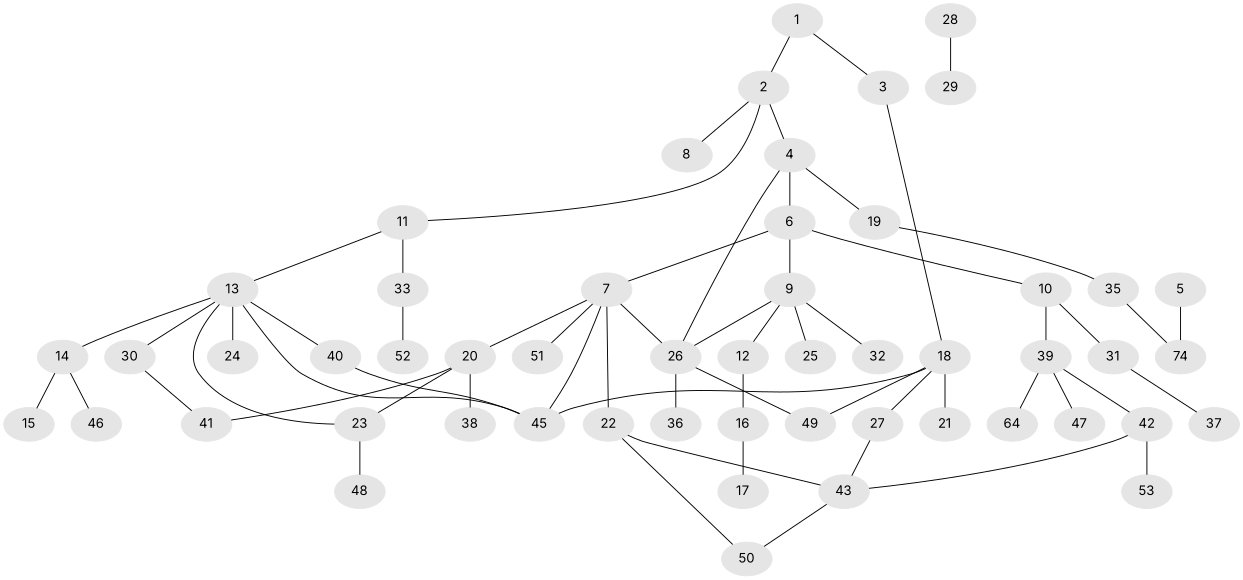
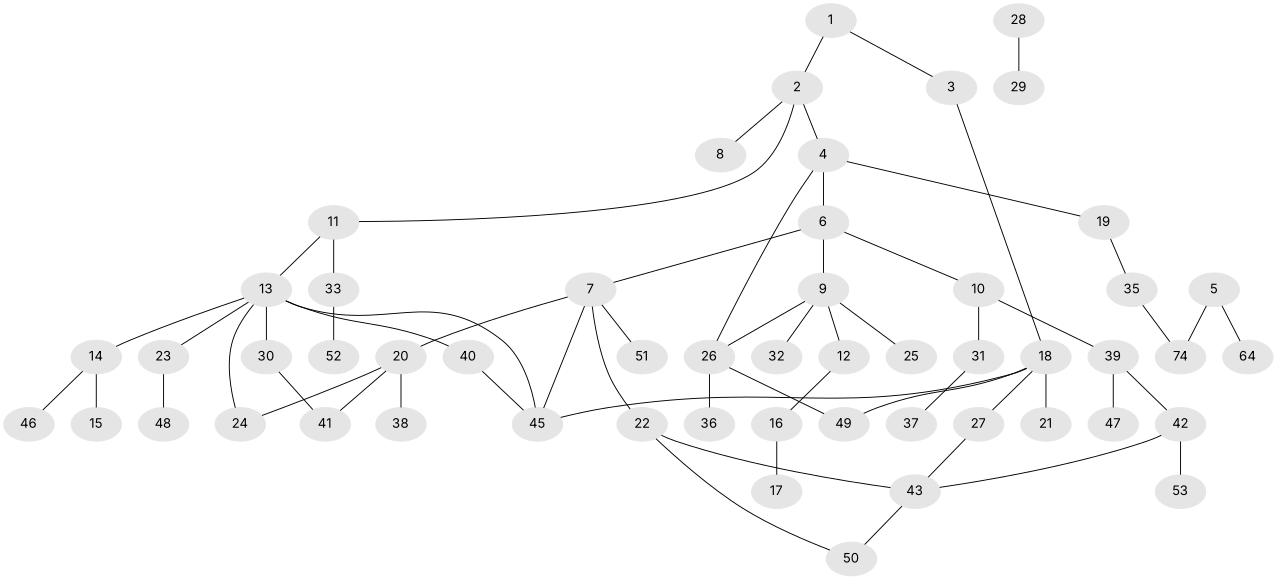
edge "7" -- "26": removed
edge "20" -- "23": now "20" -- "24"
edge "39" -- "64": now "5" -- "64"
